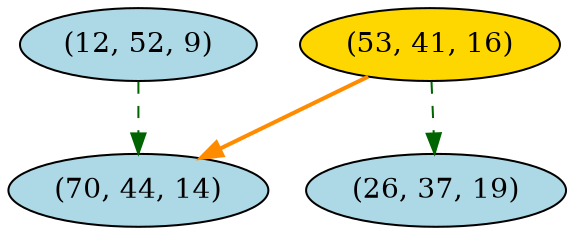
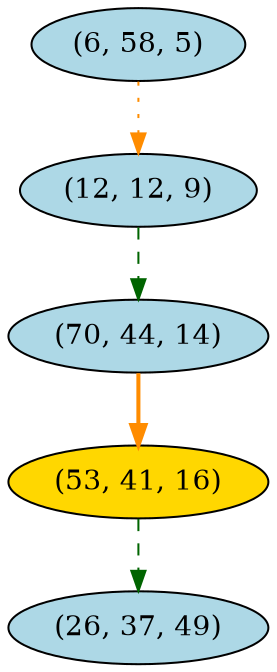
node "(6, 58, 5)": added
node "(12, 52, 9)": label "(12, 52, 9)" -> "(12, 12, 9)"
edge "(53, 41, 16)" -> "(70, 44, 14)": reversed
node "(26, 37, 19)": label "(26, 37, 19)" -> "(26, 37, 49)"
